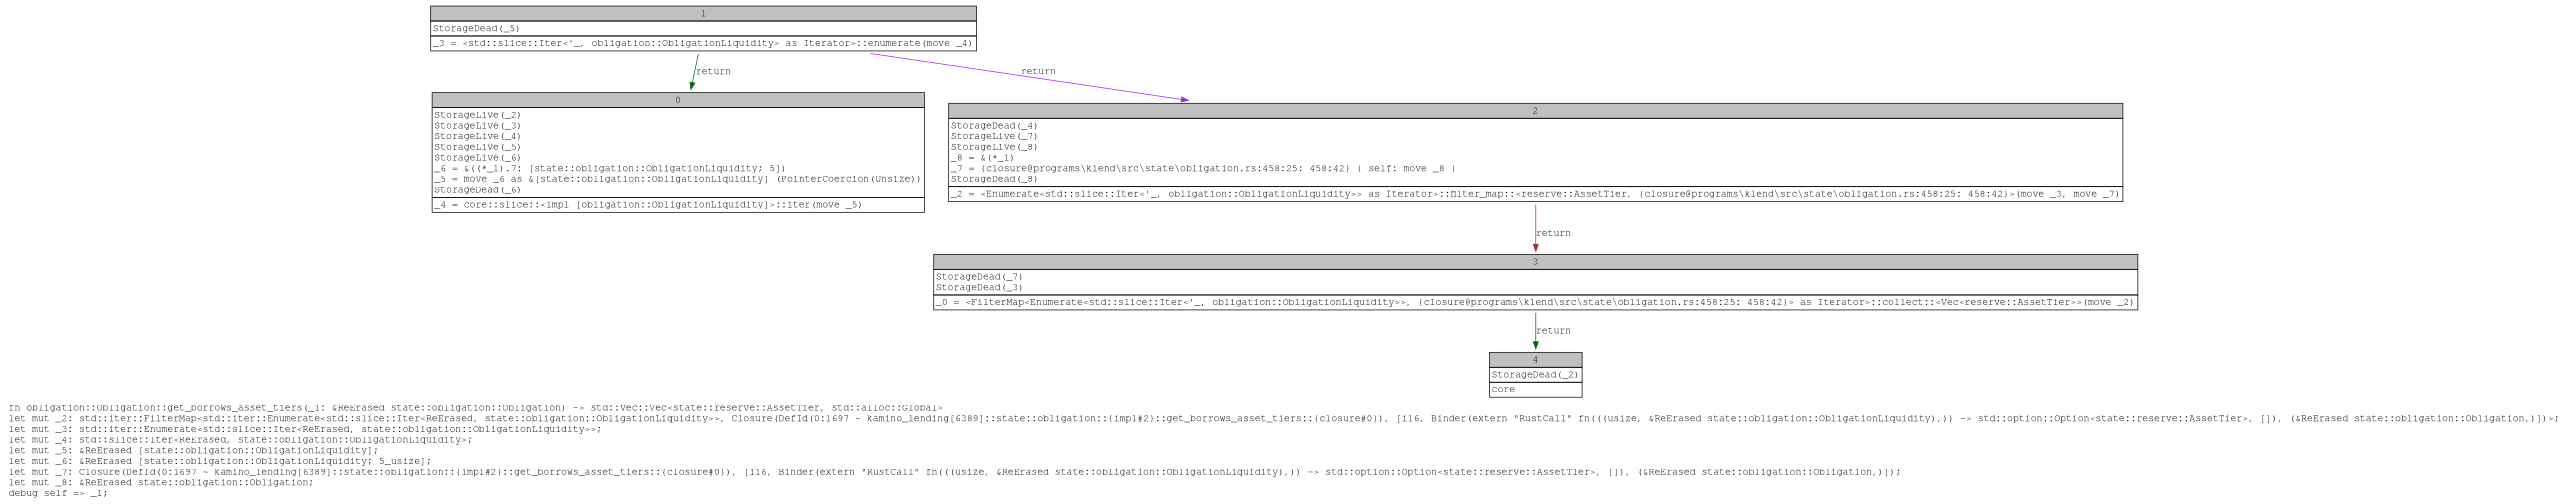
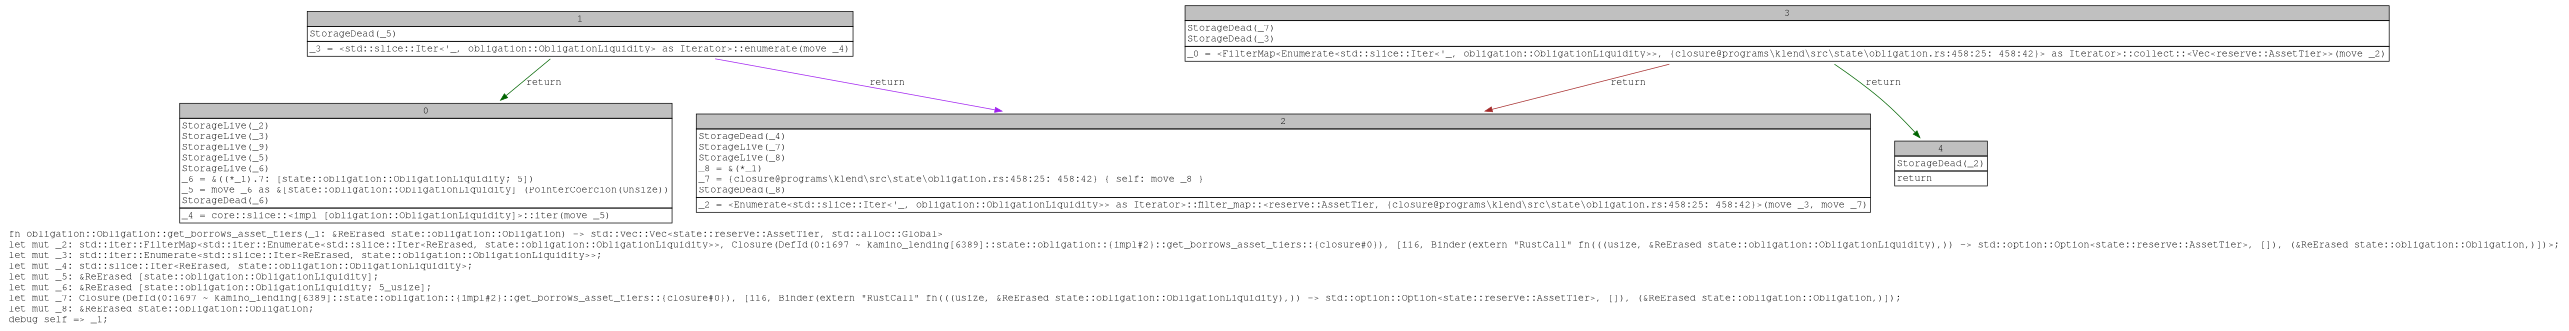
node "0": text "StorageLive(_4)" -> "StorageLive(_9)"
edge "2" -> "3": reversed
node "4": text "core" -> "return"
